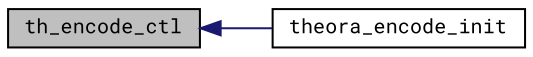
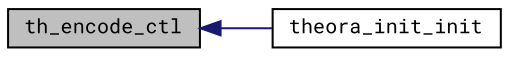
node "theora_encode_init": label "theora_encode_init" -> "theora_init_init"
